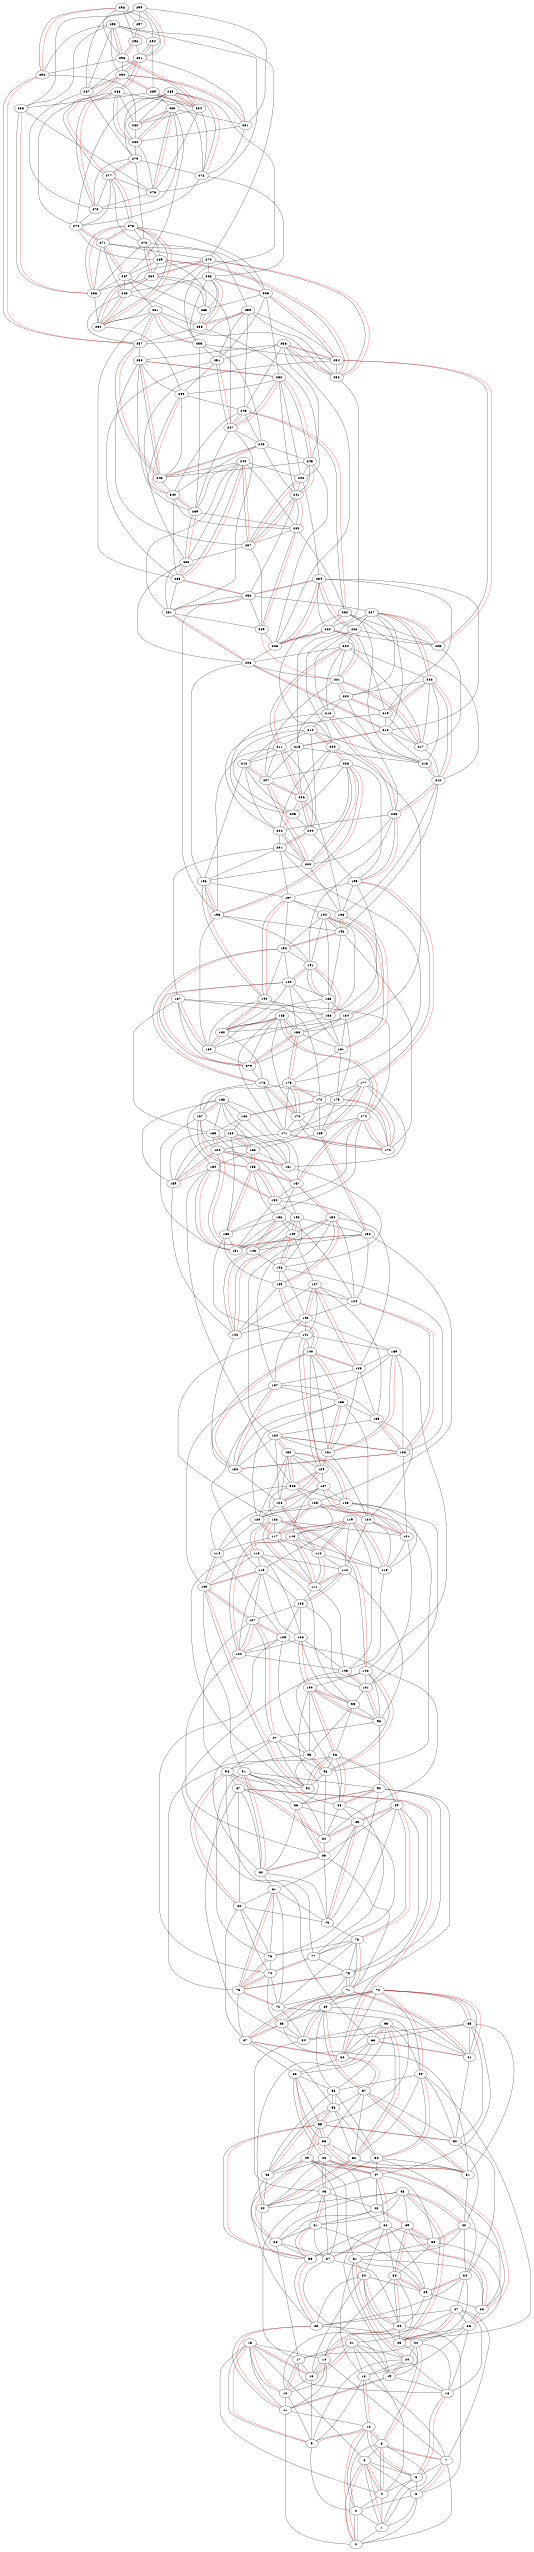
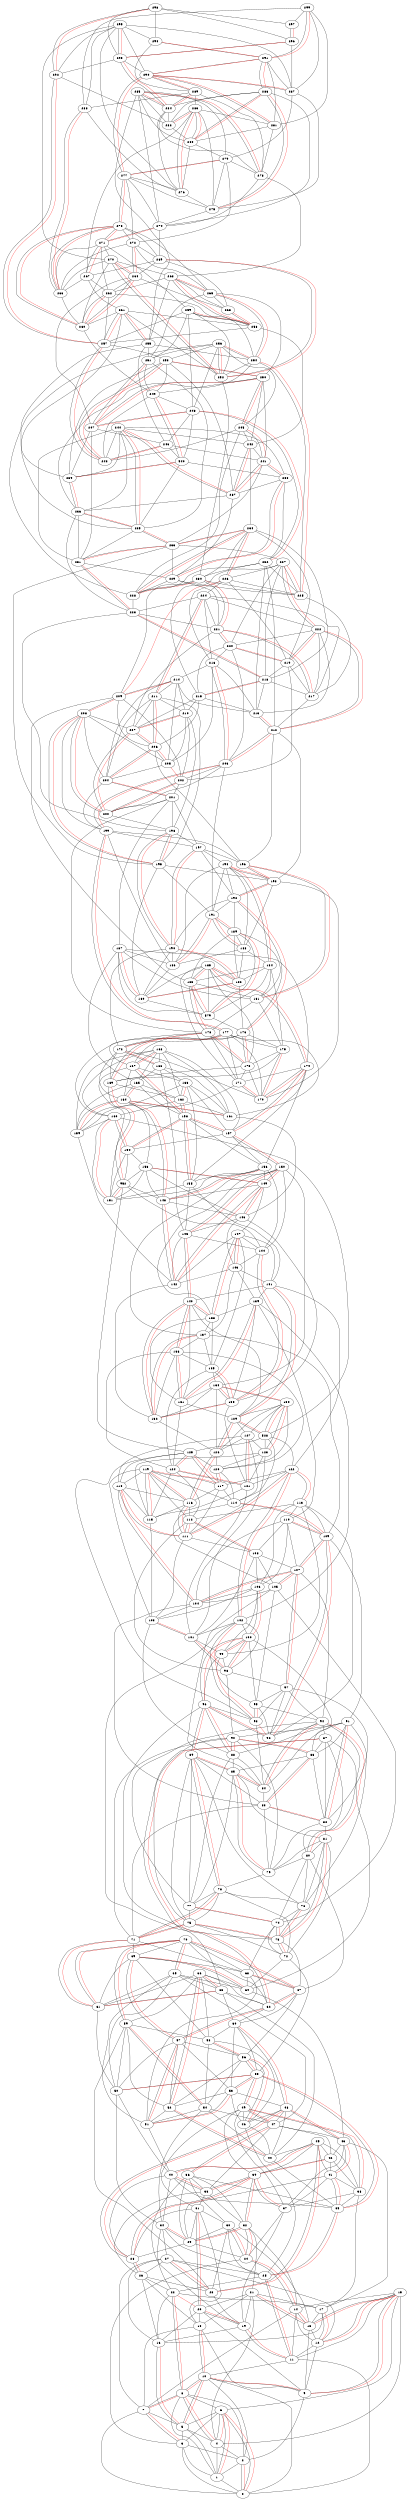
edge "296" -- "291": now "296" -- "287"
node "565": label "565" -> "265"
edge "267" -- "263": removed
edge "246" -- "245": removed
edge "243" -- "540": removed
edge "239" -- "238": removed
edge "229" -- "225": added
edge "229" -- "221": color red -> black
edge "226" -- "209": color black -> red
edge "200" -- "196": removed
edge "186" -- "181": now "187" -- "181"
edge "176" -- "171": now "176" -- "160"
edge "166" -- "145": added
edge "174" -- "154": now "174" -- "156"
node "152": label "152" -> "952"
edge "119" -- "110": now "119" -- "114"
edge "93" -- "92": color black -> red
edge "89" -- "77": added
edge "49" -- "36": now "49" -- "39"
edge "24" -- "23": removed
edge "22" -- "20": color black -> red
edge "10" -- "0": color red -> black
